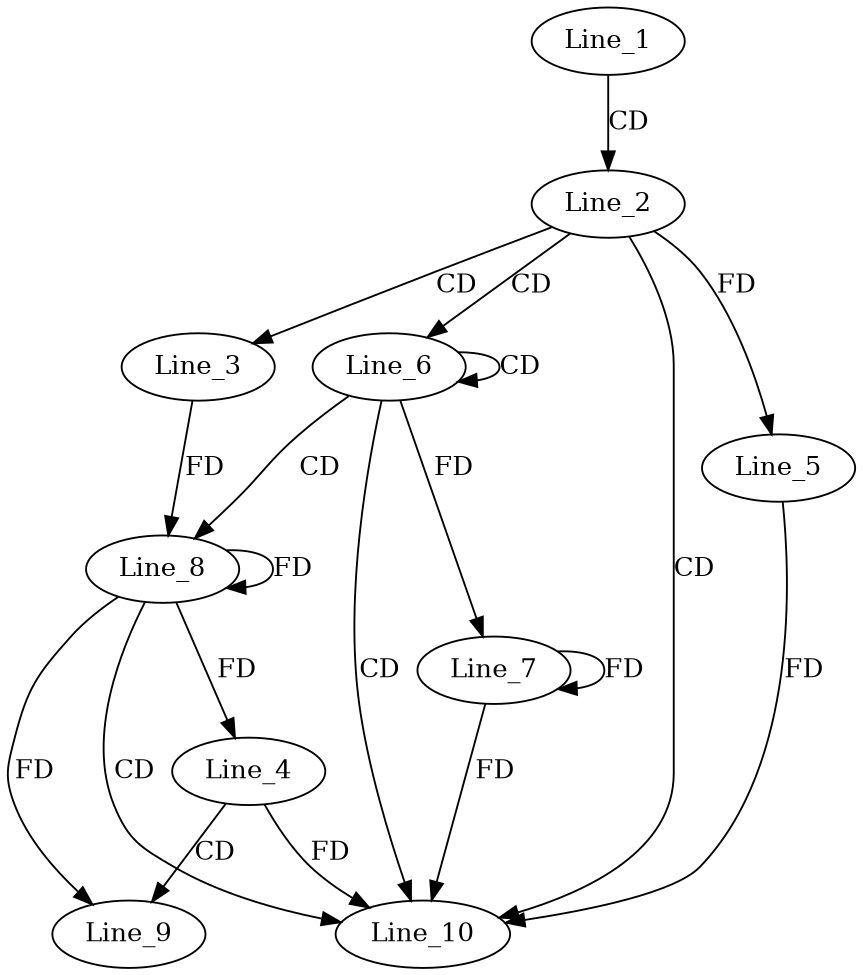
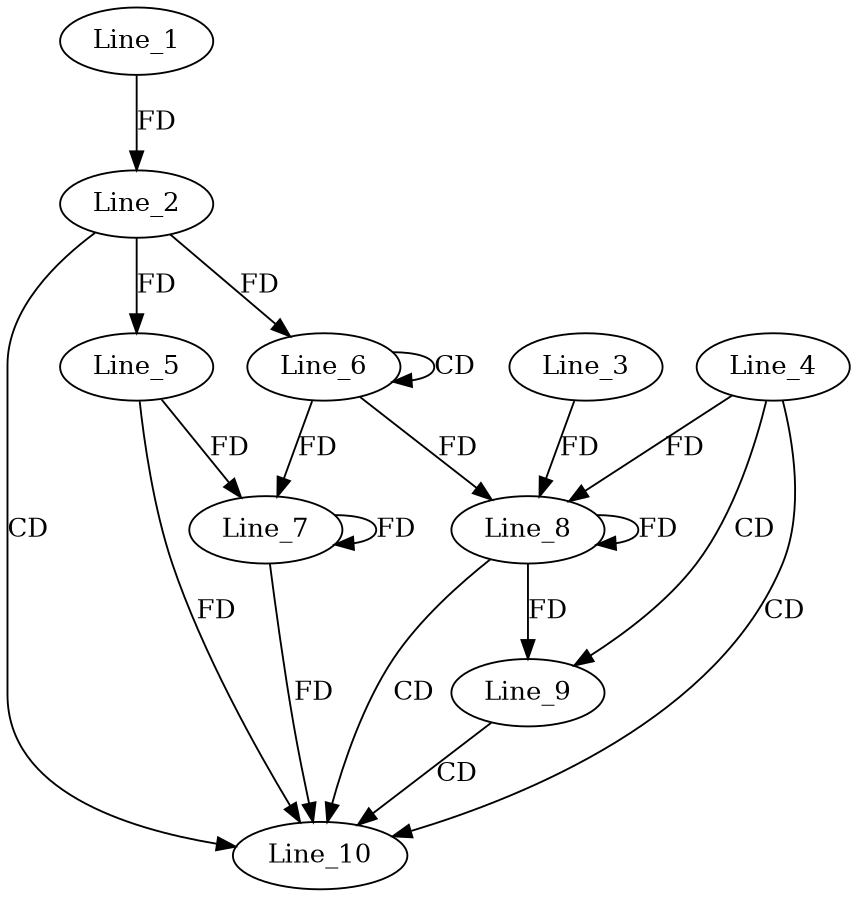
edge "Line_1" -> "Line_2": label "CD" -> "FD"
edge "Line_2" -> "Line_3": removed, label "CD"
edge "Line_2" -> "Line_6": label "CD" -> "FD"
edge "Line_5" -> "Line_7": added, label "FD"
edge "Line_6" -> "Line_8": label "CD" -> "FD"
edge "Line_6" -> "Line_10": now "Line_9" -> "Line_10"
edge "Line_8" -> "Line_4": reversed
edge "Line_4" -> "Line_10": label "FD" -> "CD"
